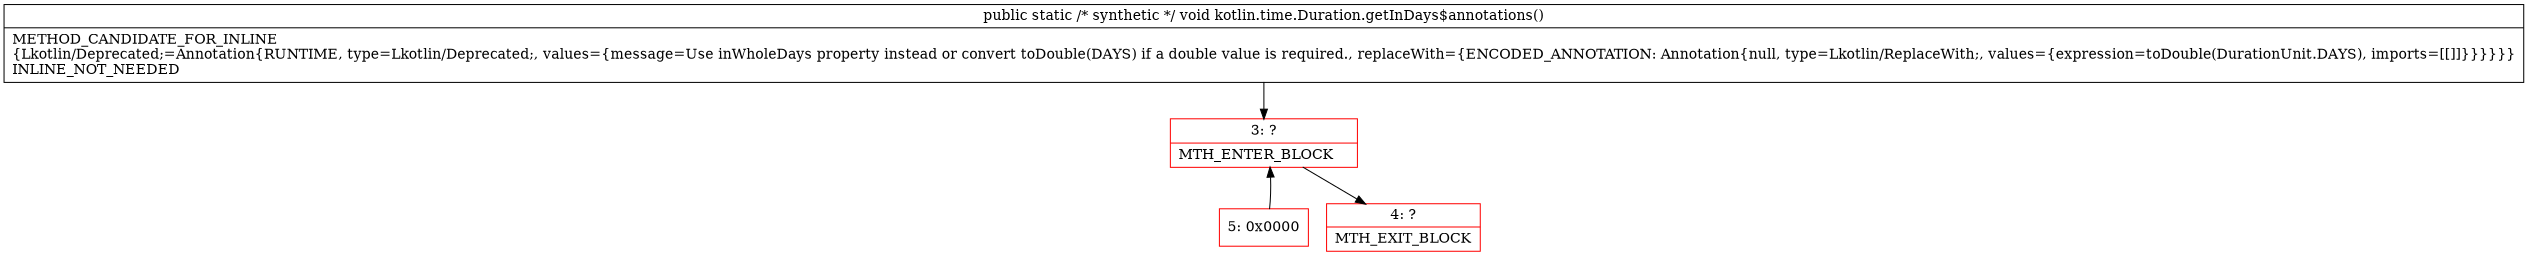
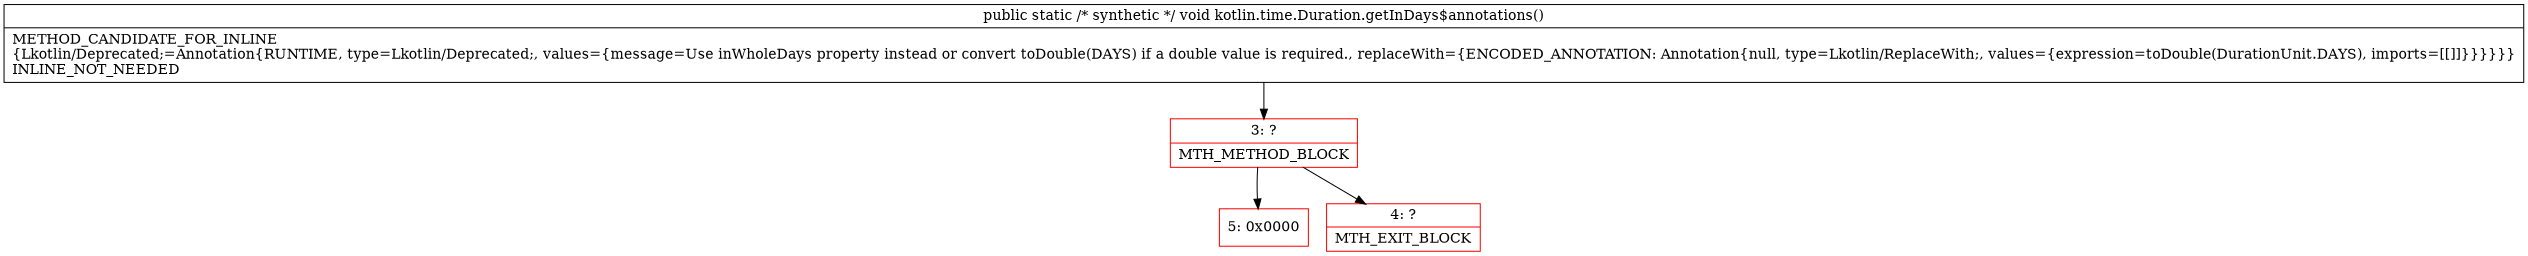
node "3: ?": text "MTH_ENTER_BLOCK" -> "MTH_METHOD_BLOCK"
edge "5: 0x0000" -> "3: ?": reversed
